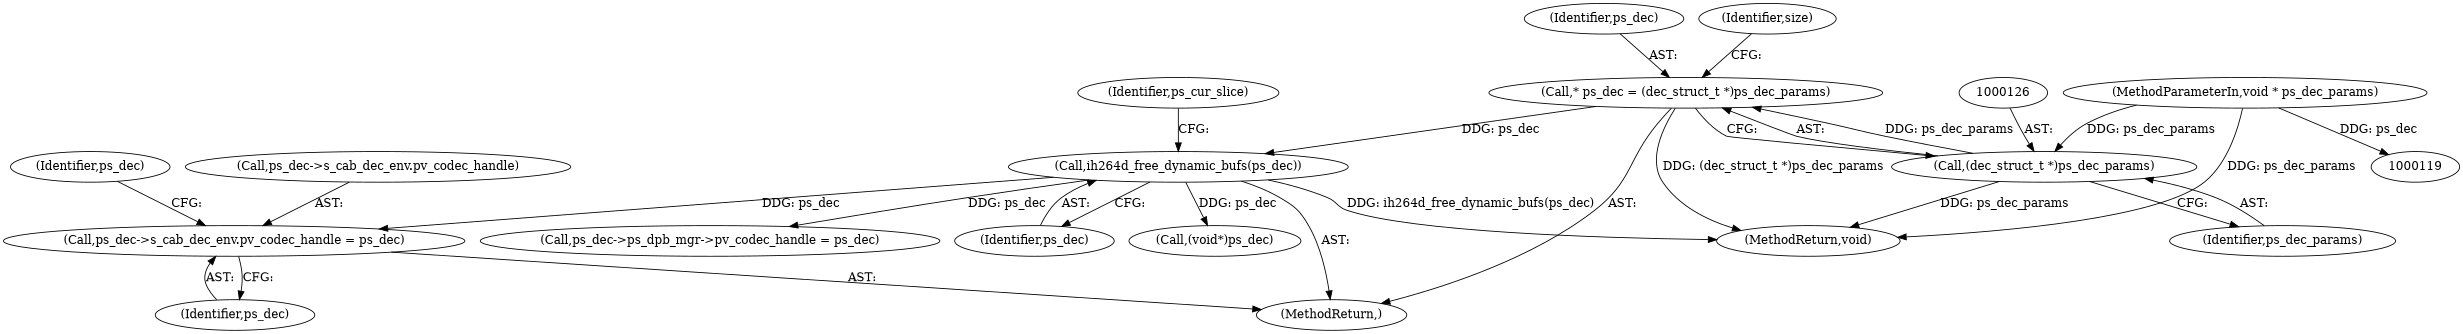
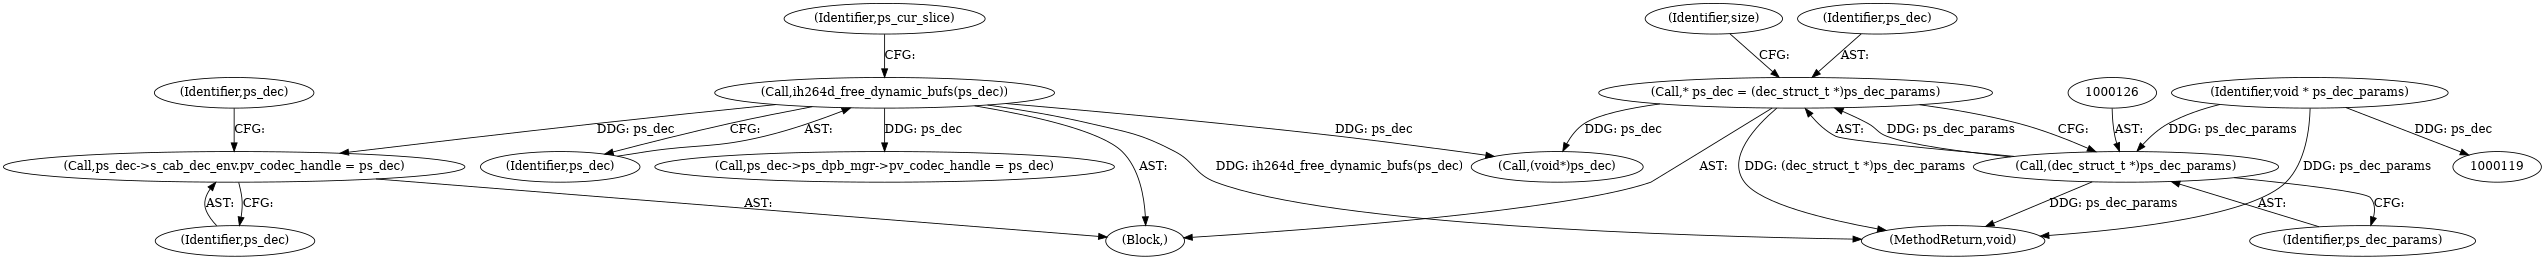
node "(MethodParameterIn,void * ps_dec_params)": label "(MethodParameterIn,void * ps_dec_params)" -> "(Identifier,void * ps_dec_params)"
edge "(Call,* ps_dec = (dec_struct_t *)ps_dec_params)" -> "(Call,ih264d_free_dynamic_bufs(ps_dec))": now "(Call,* ps_dec = (dec_struct_t *)ps_dec_params)" -> "(Call,(void*)ps_dec)"
node "(Call,ps_dec->s_cab_dec_env.pv_codec_handle)": removed
node "(MethodReturn,)": label "(MethodReturn,)" -> "(Block,)"
